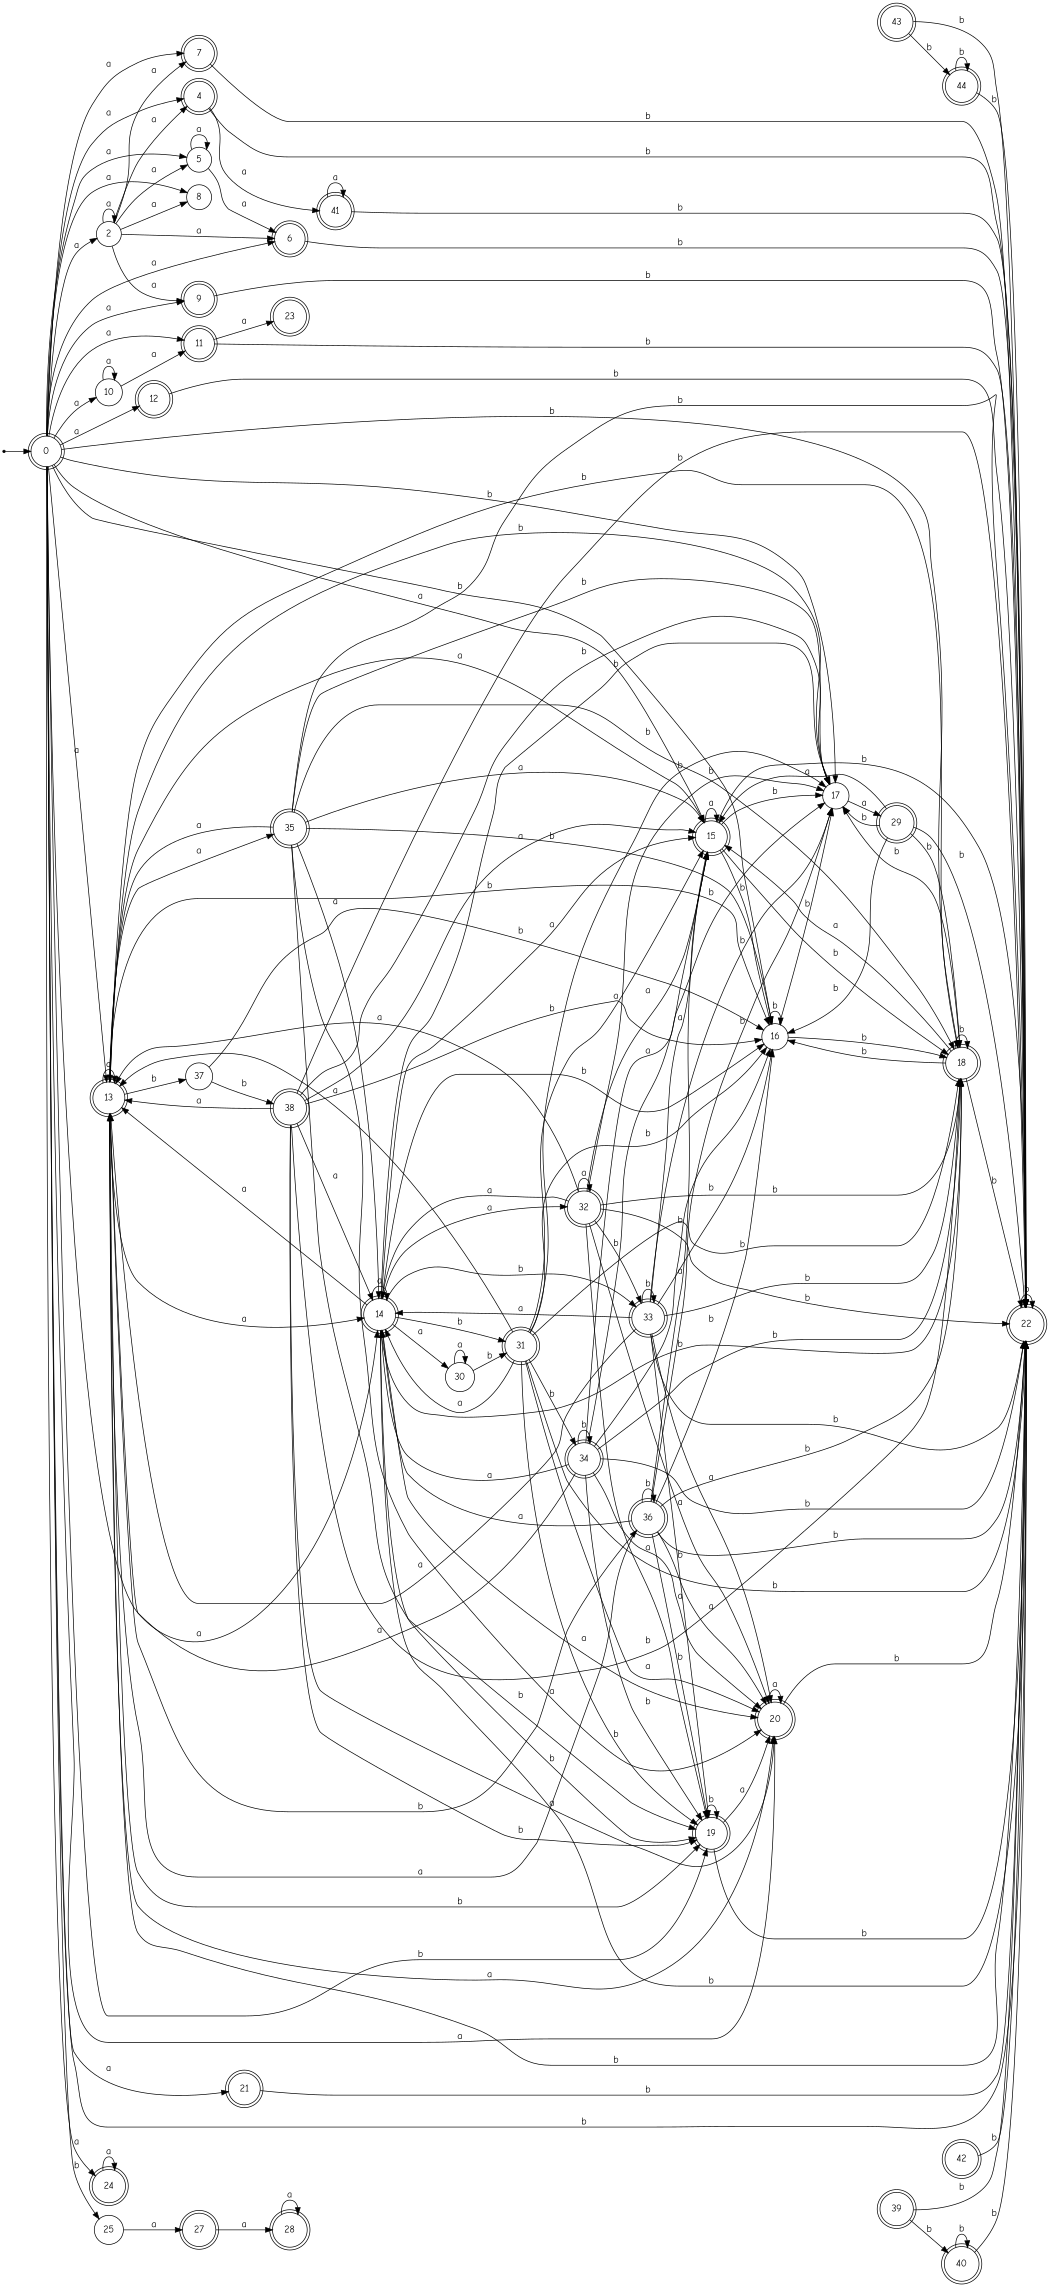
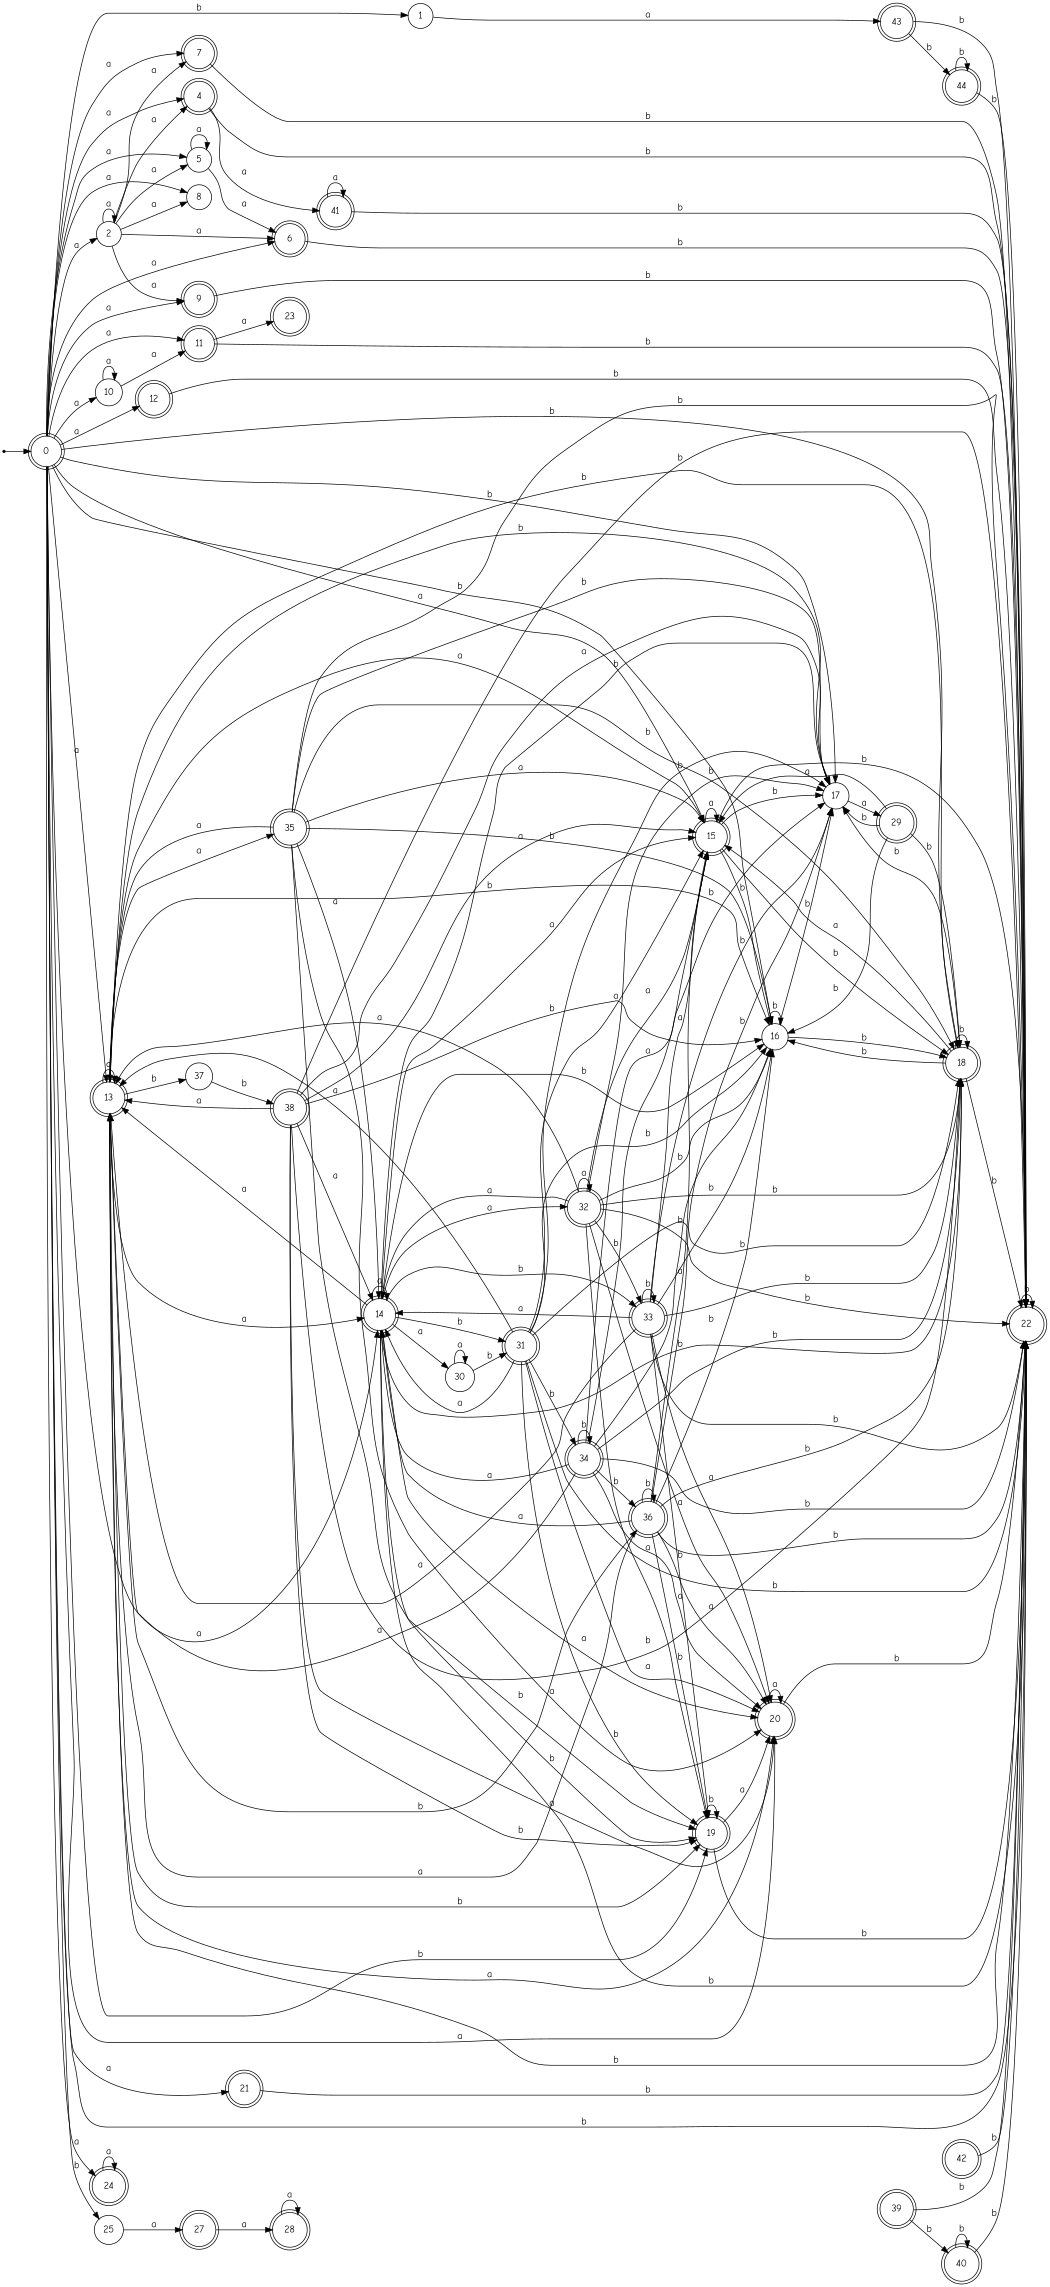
node "1": added
edge "38" -> "17": label "b" -> "a"
edge "37" -> "16": now "32" -> "16"
edge "29" -> "22": removed, label "b"
edge "34" -> "19": now "34" -> "36"
